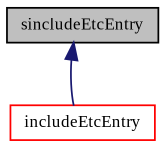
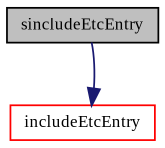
edge "includeEtcEntry" -> "sincludeEtcEntry": reversed
